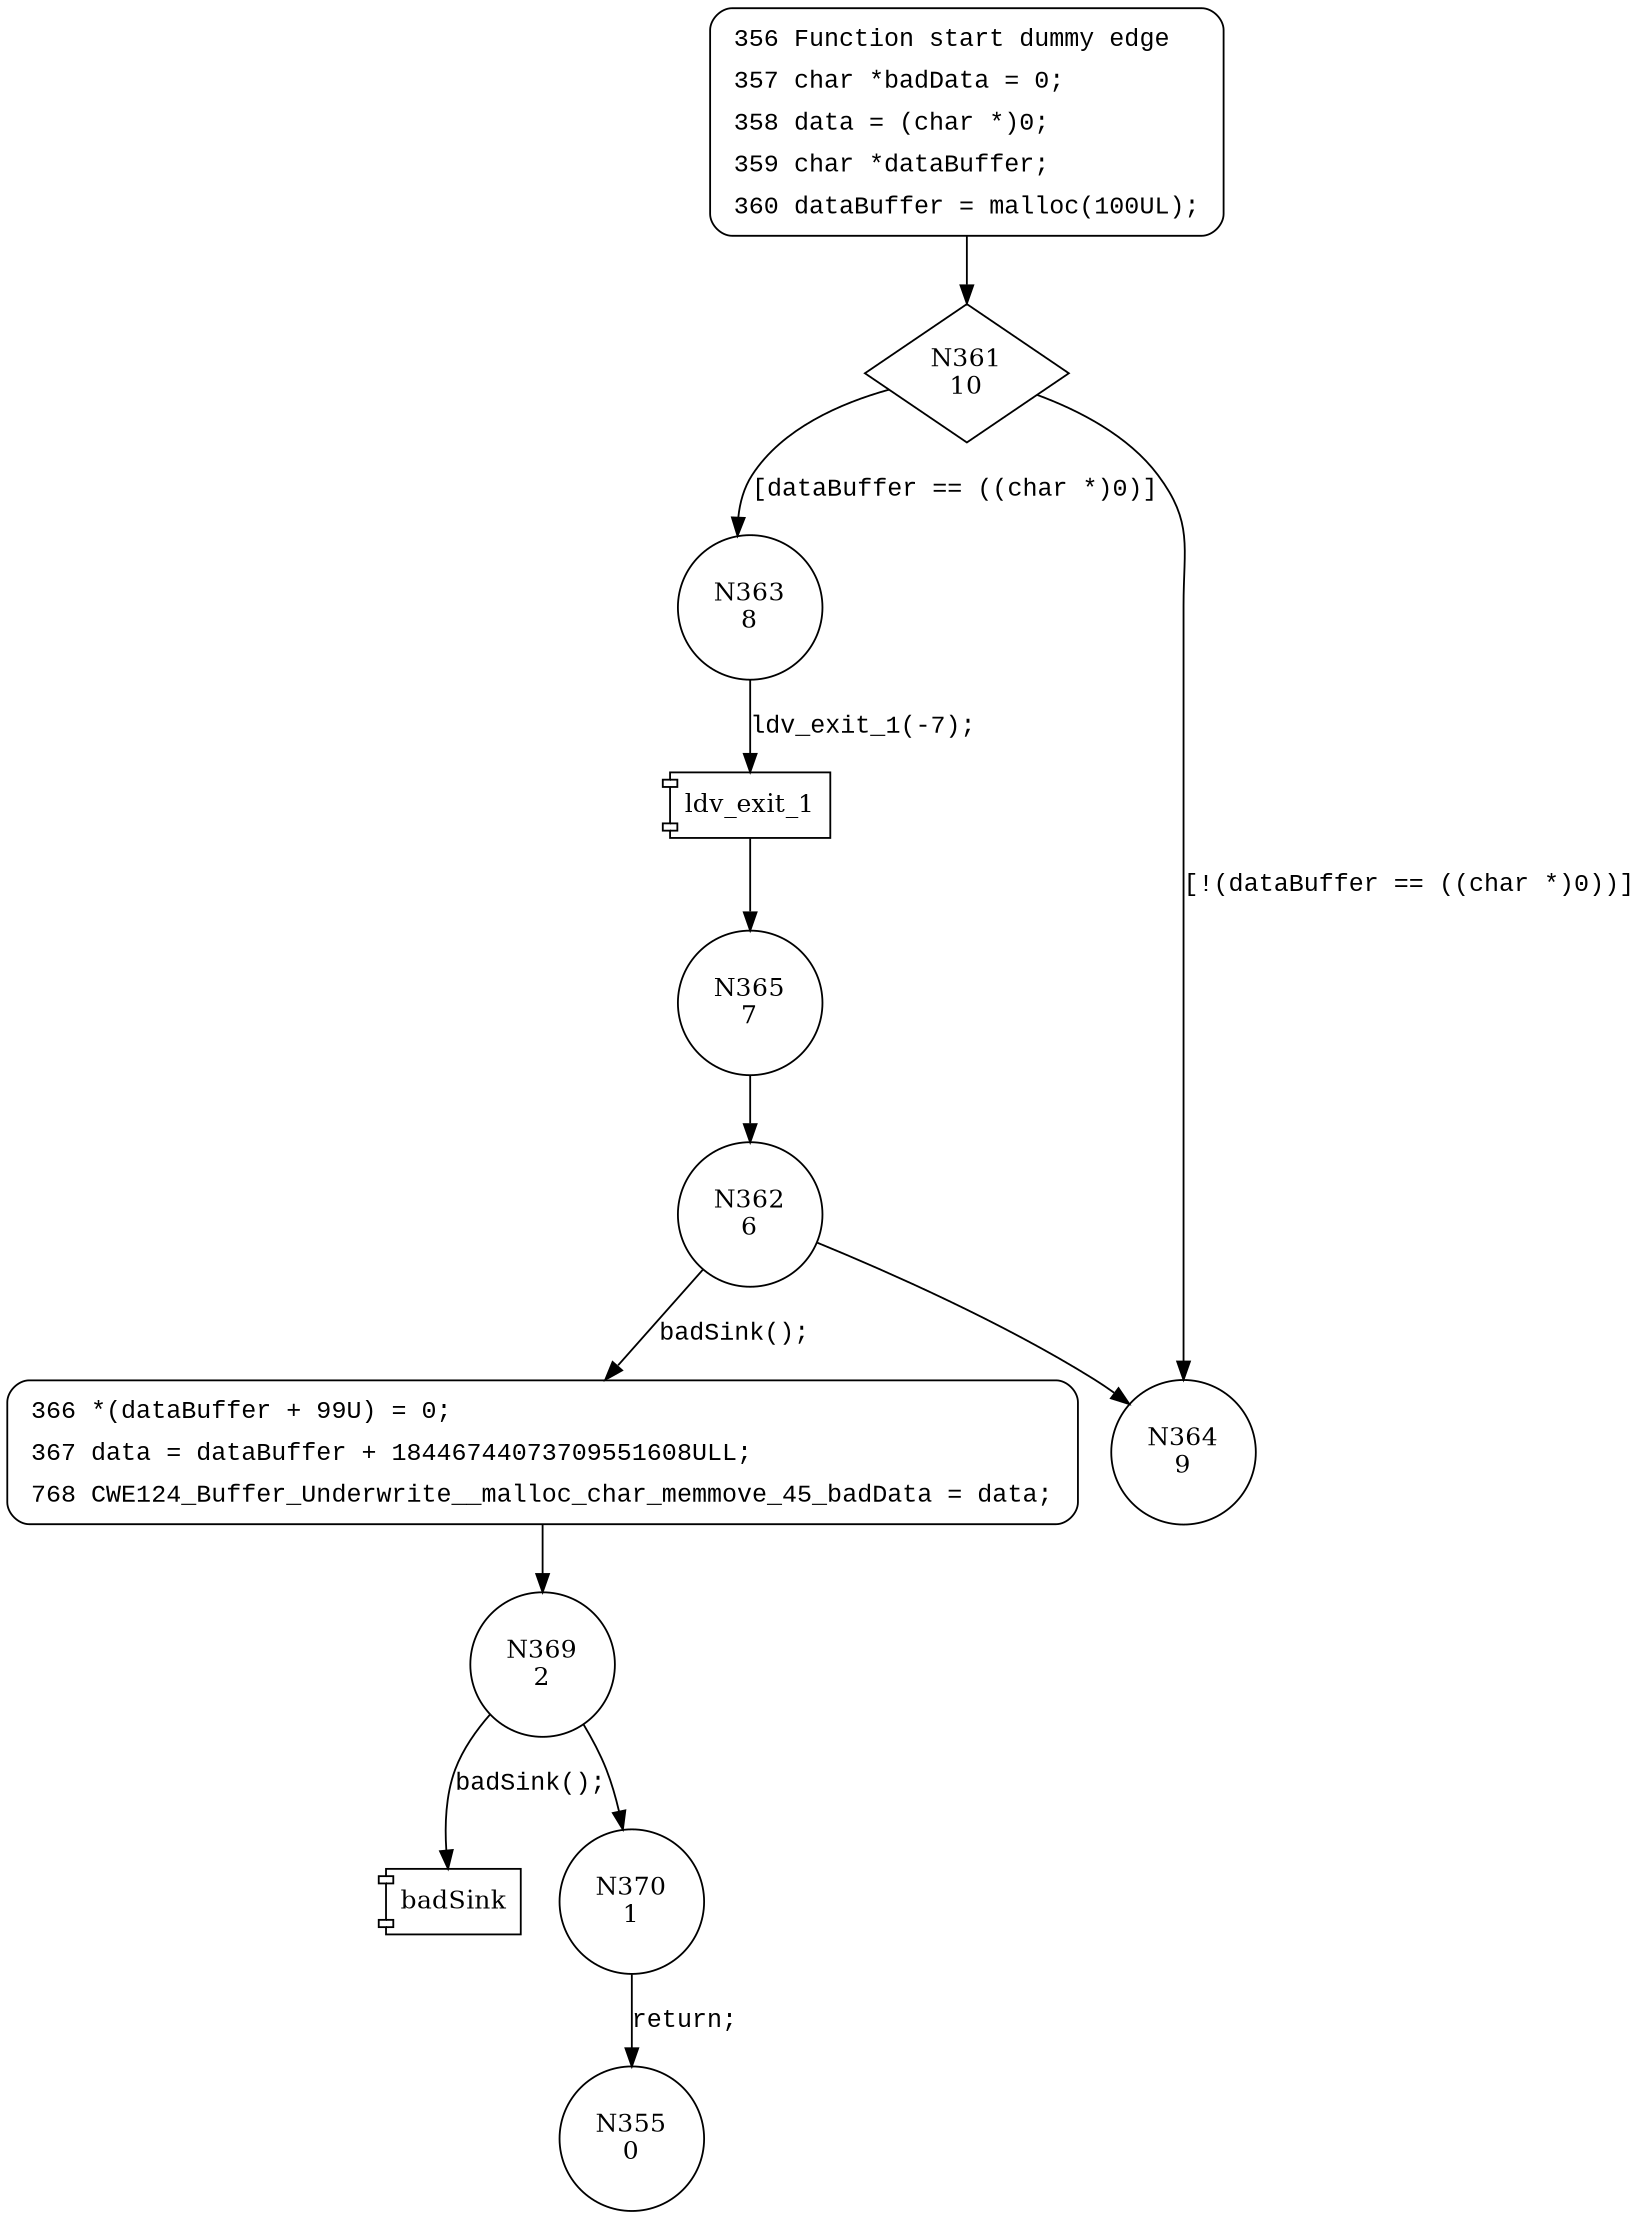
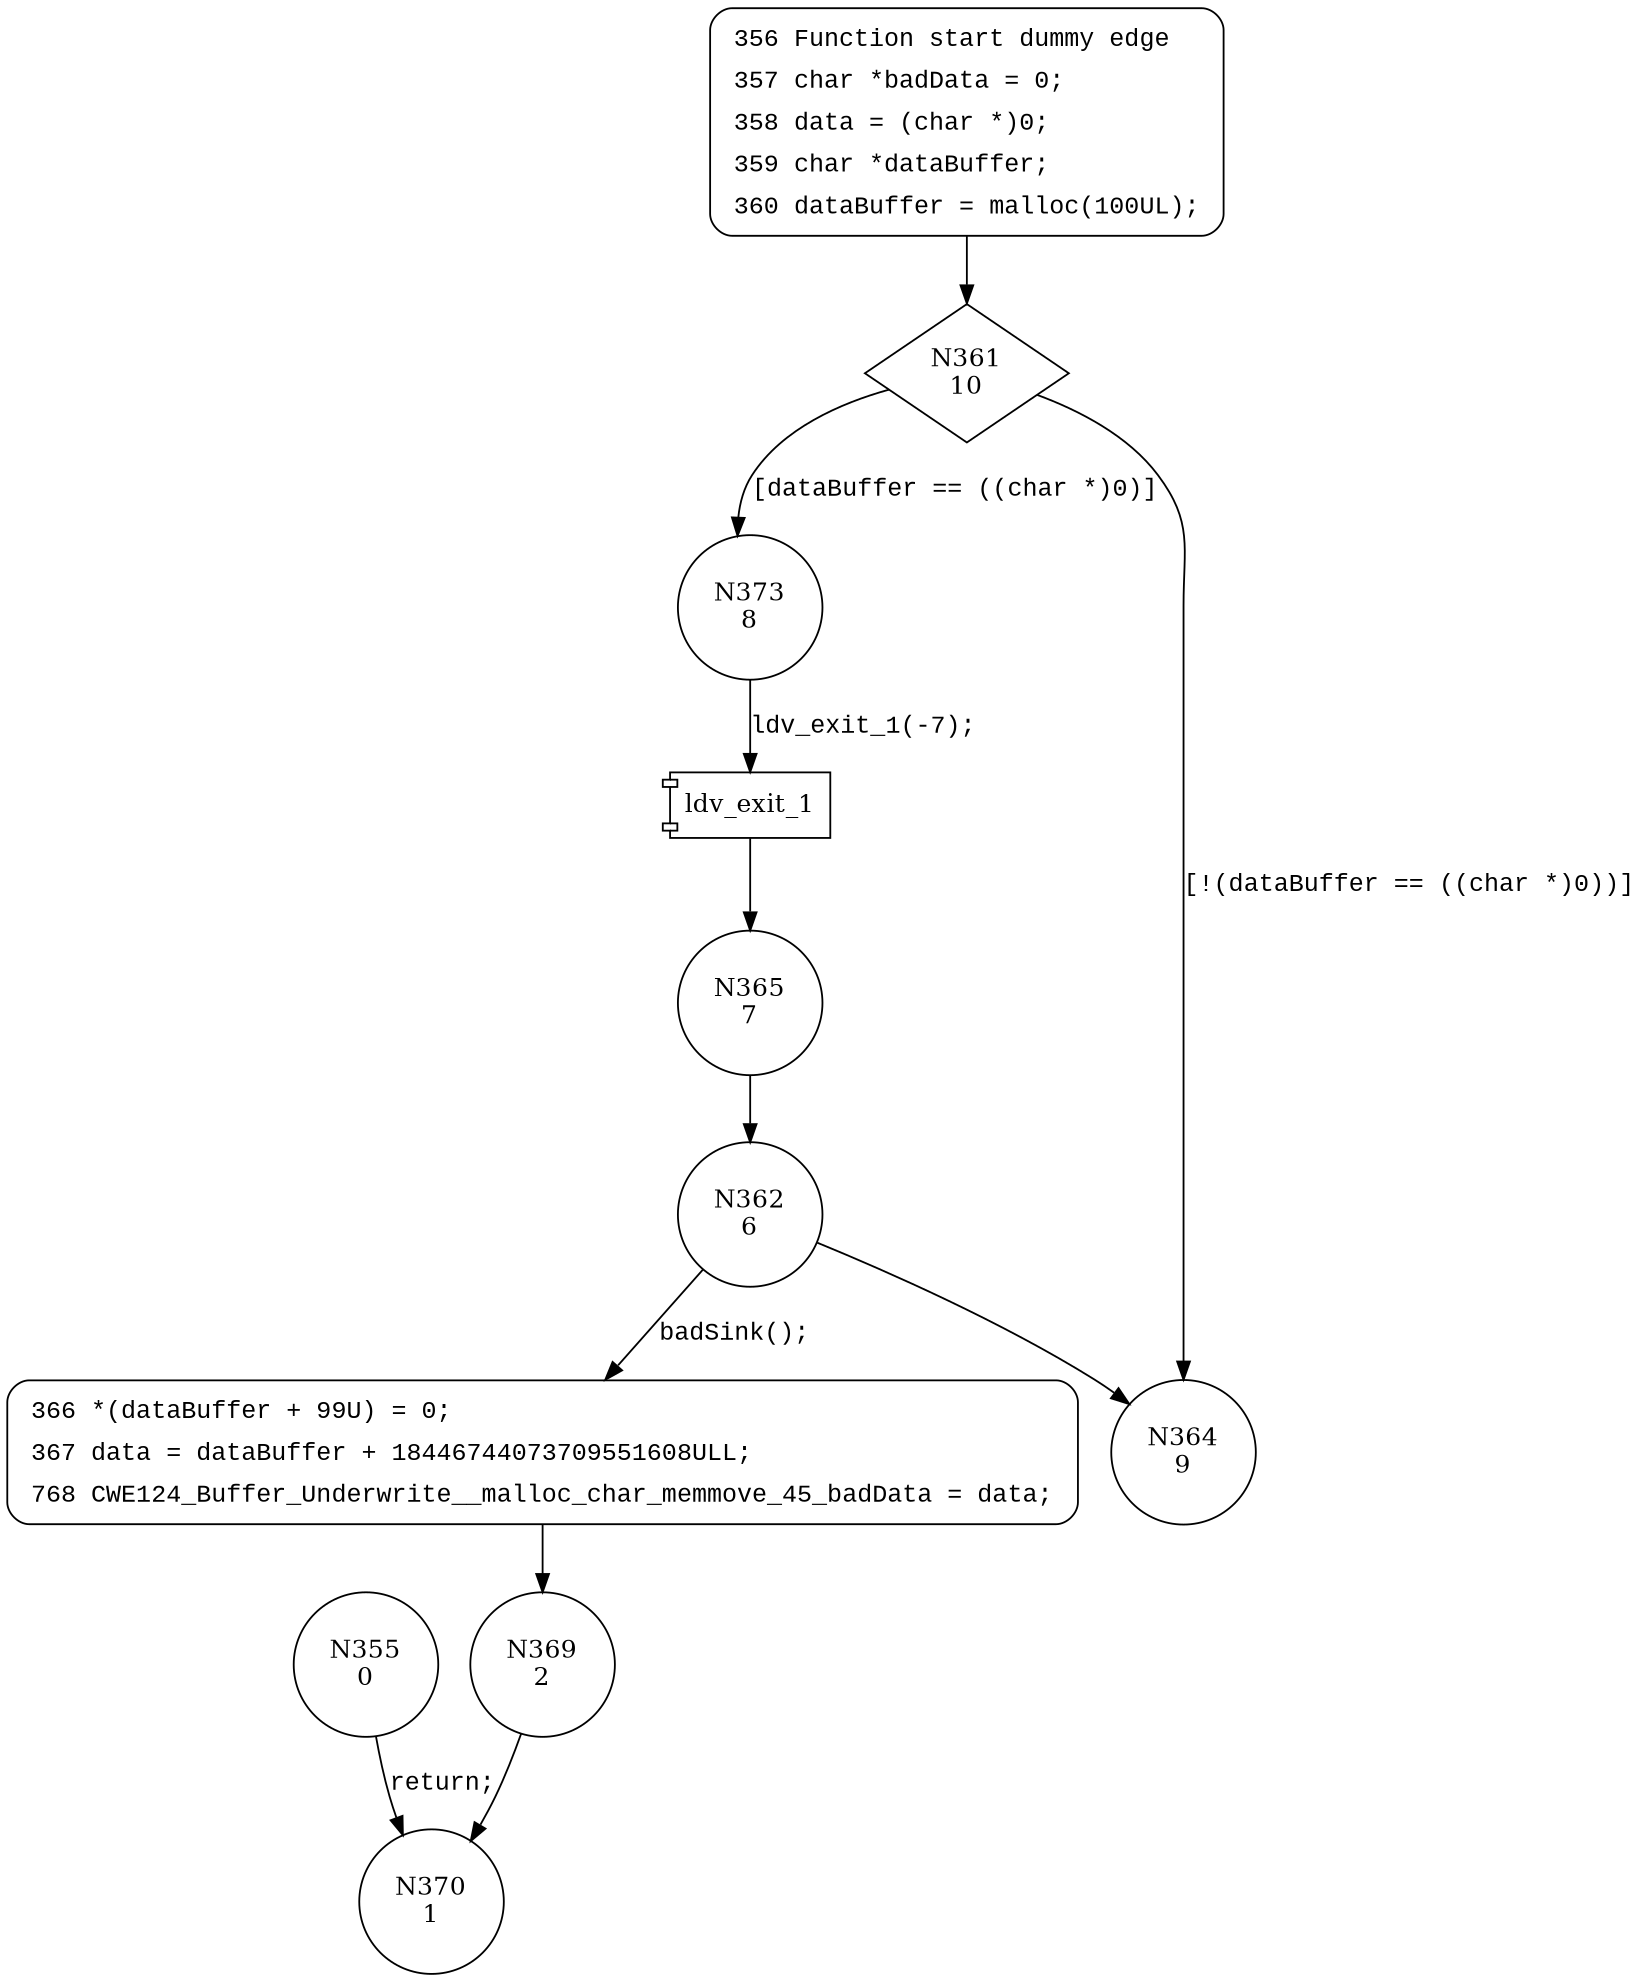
node "N363 8": label "N363 8" -> "N373 8"
node "badSink": removed
edge "N370 1" -> "N355 0": reversed
